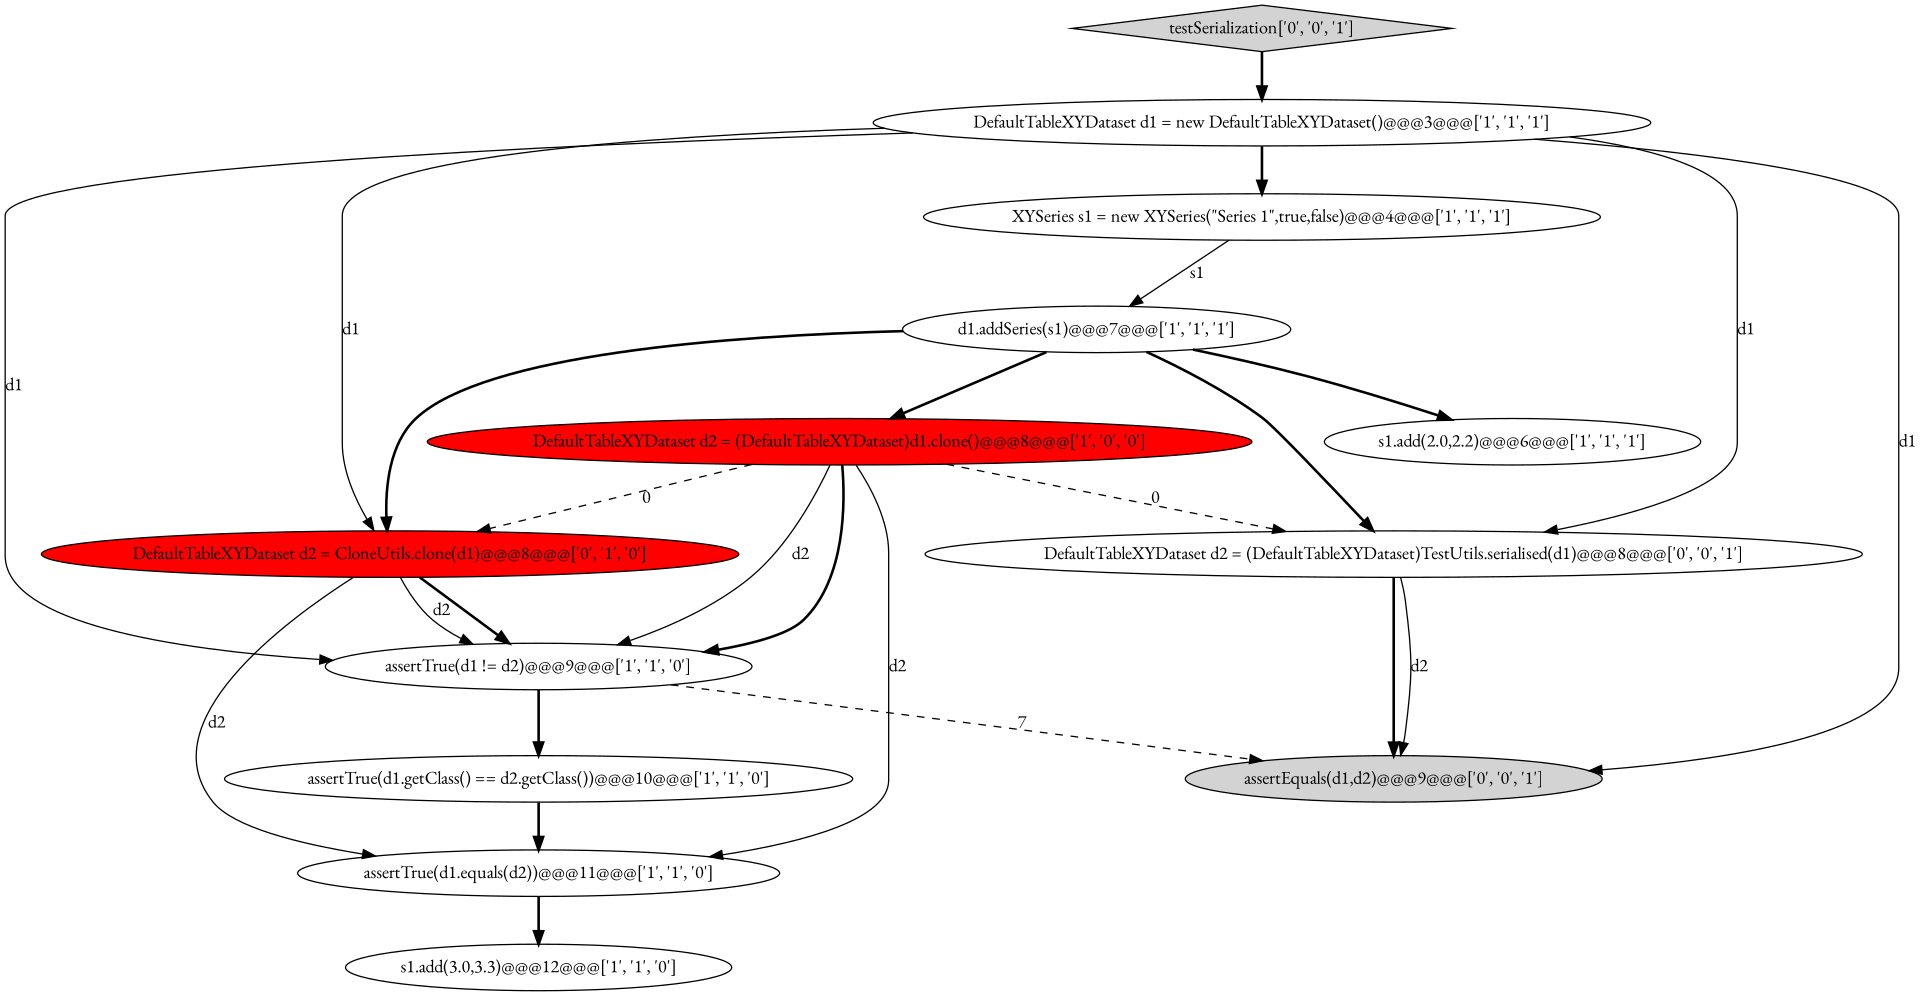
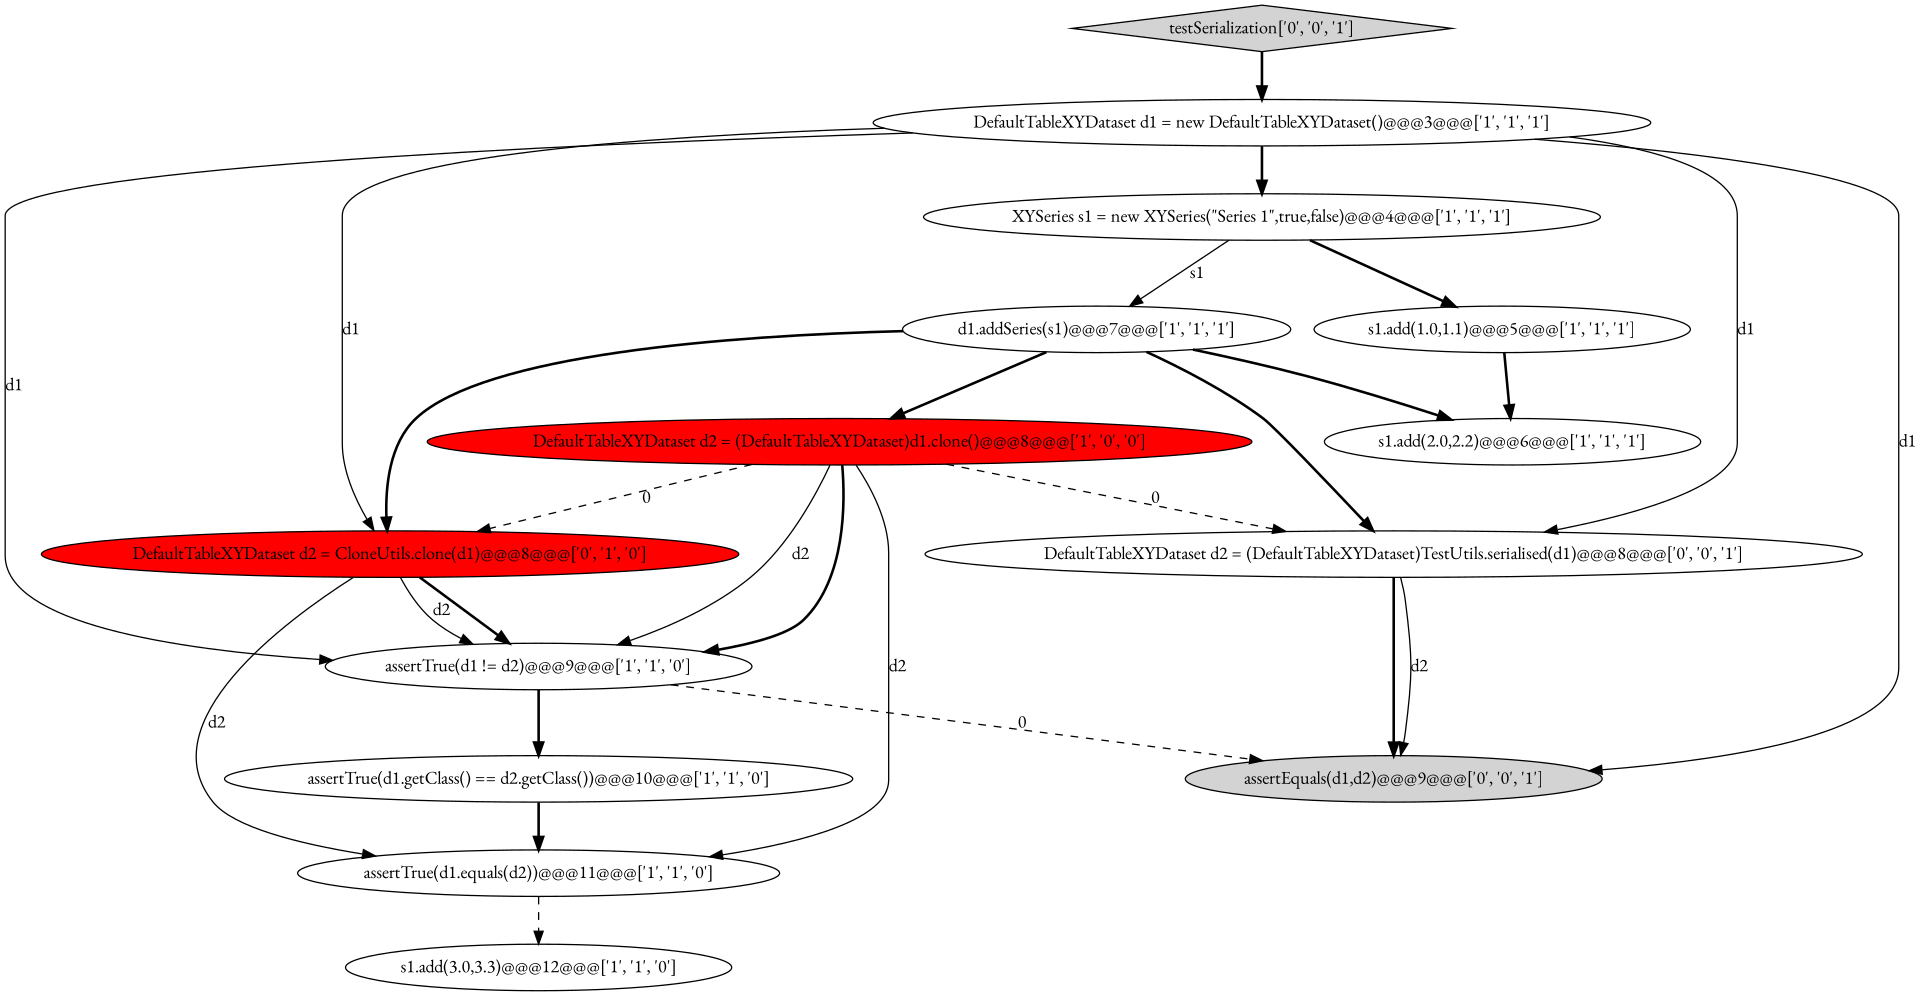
node "s1.add(1.0,1.1)@@@5@@@['1', '1', '1']": added
edge "assertTrue(d1 != d2)@@@9@@@['1', '1', '0']" -> "assertEquals(d1,d2)@@@9@@@['0', '0', '1']": label "7" -> "0"
edge "assertTrue(d1.equals(d2))@@@11@@@['1', '1', '0']" -> "s1.add(3.0,3.3)@@@12@@@['1', '1', '0']": style bold -> dashed
